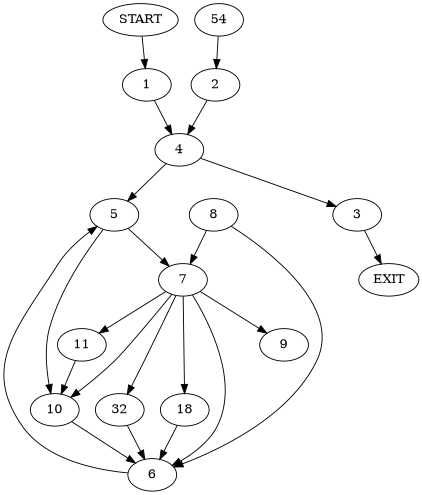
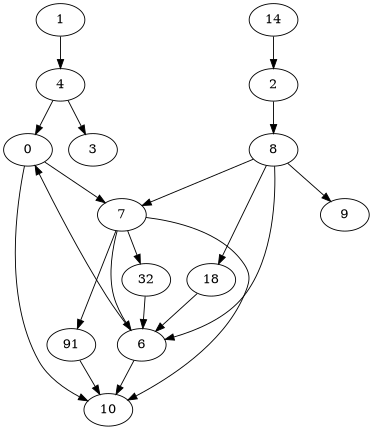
node "START": removed
node "54": label "54" -> "14"
edge "2" -> "4": now "2" -> "8"
node "5": label "5" -> "0"
node "EXIT": removed
edge "7" -> "9": now "8" -> "9"
edge "7" -> "18": now "8" -> "18"
node "11": label "11" -> "91"
edge "10" -> "6": reversed
